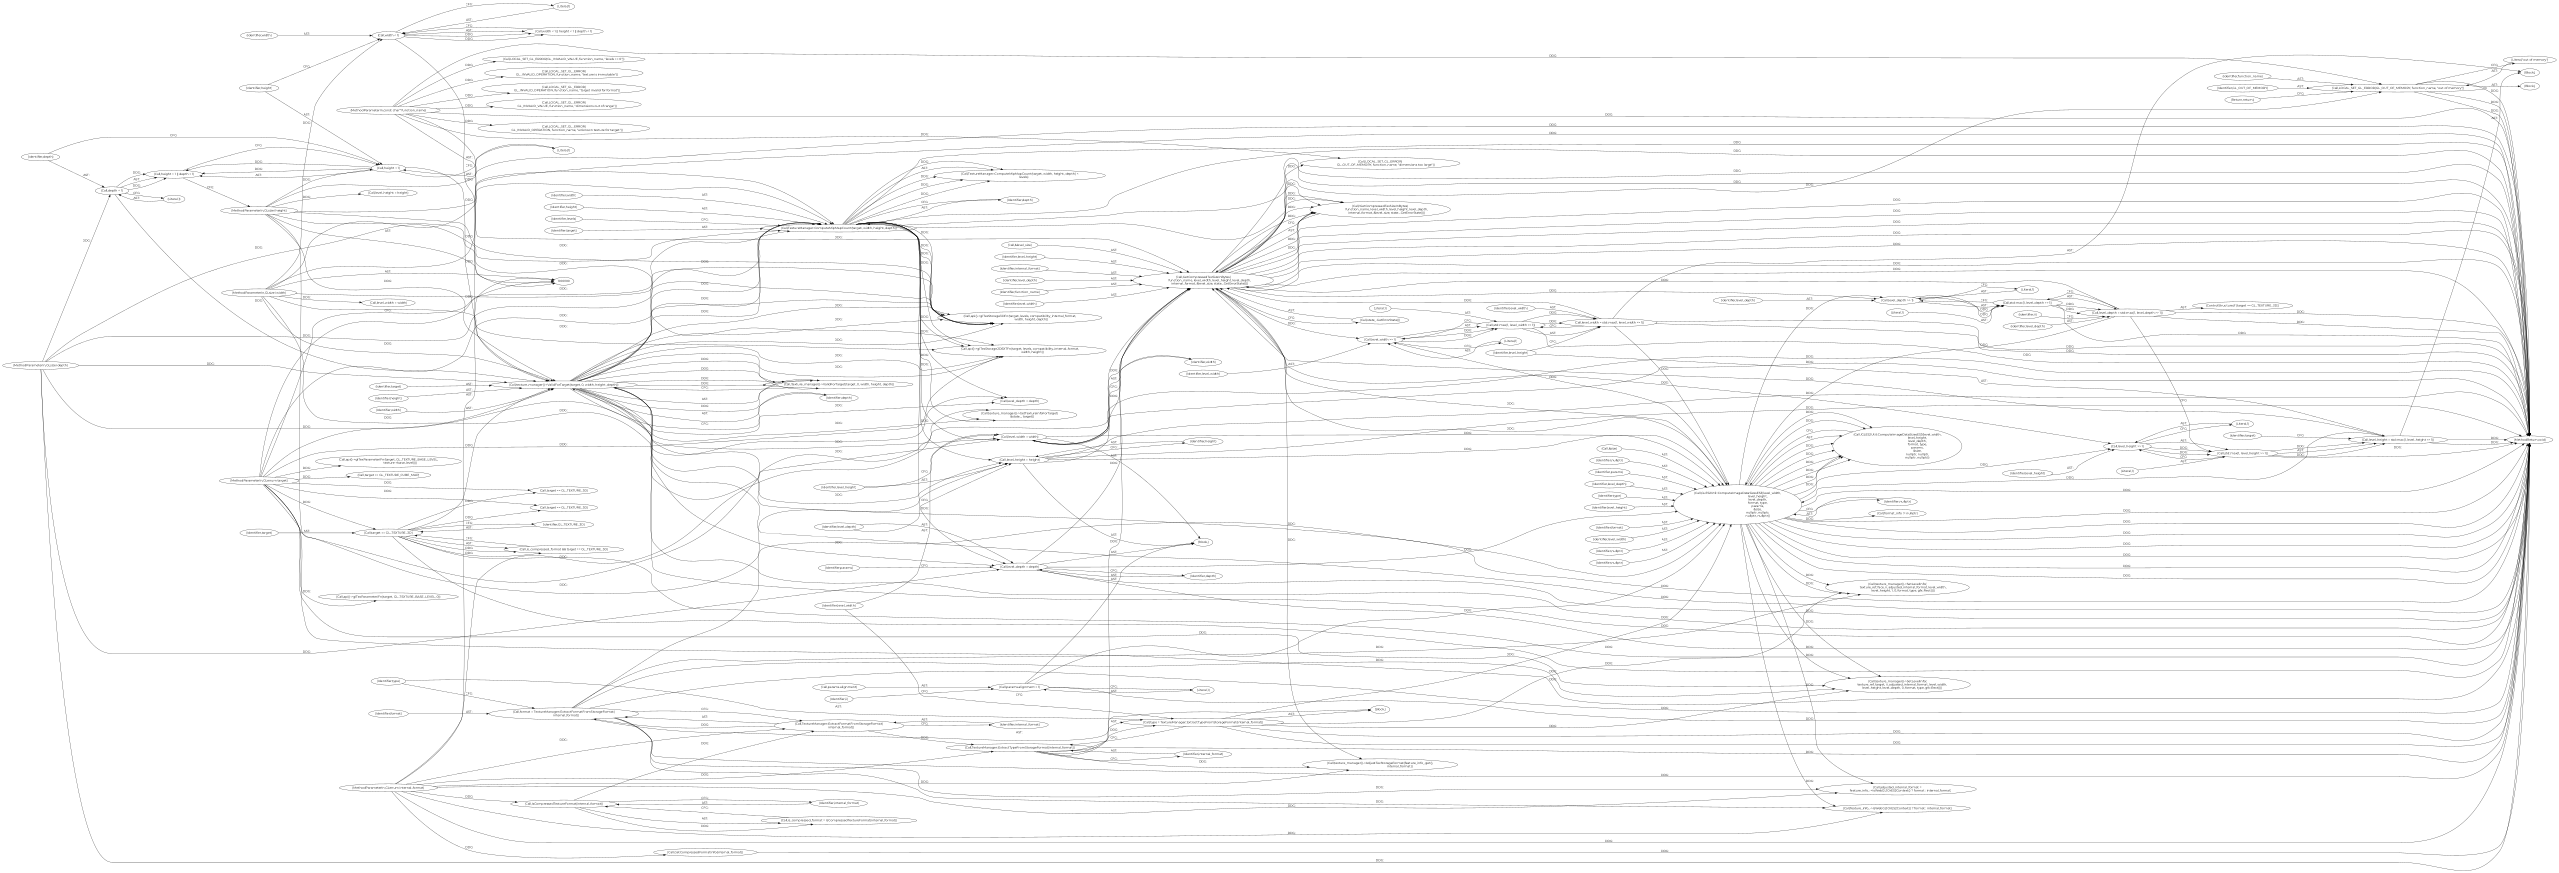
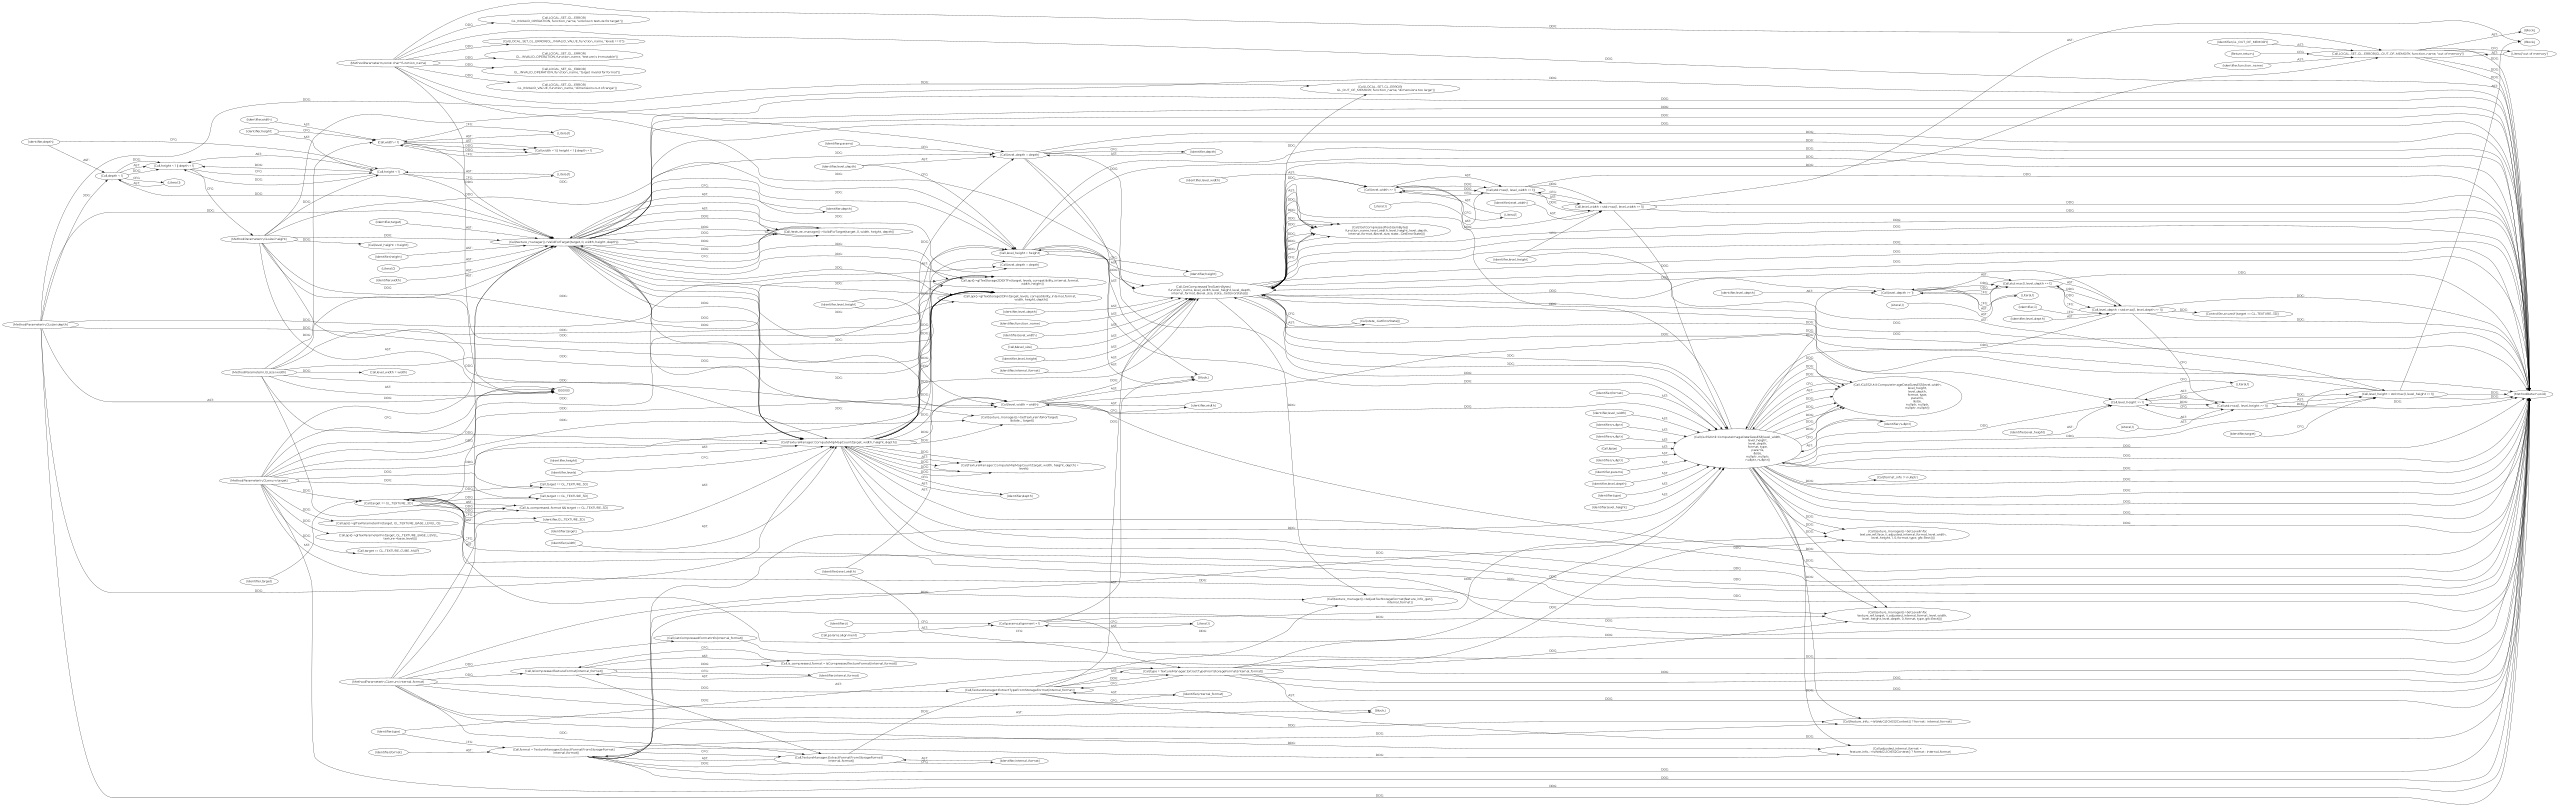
node "(Literal,0)": added
edge "(Call,level_depth = std::max(1, level_depth >> 1))" -> "(ControlStructure,if (target == GL_TEXTURE_3D))": label "AST: " -> "DDG: "
edge "(MethodParameterIn,GLsizei depth)" -> "1000100": added, label "AST:"
